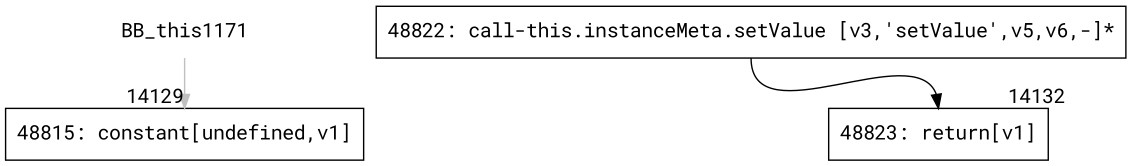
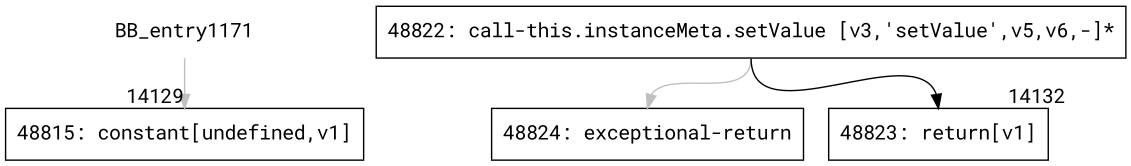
node "BB_this1171": label "BB_this1171" -> "BB_entry1171"
node "48824: exceptional-return": added
